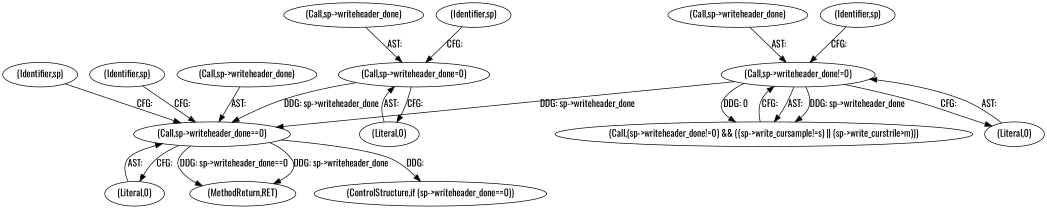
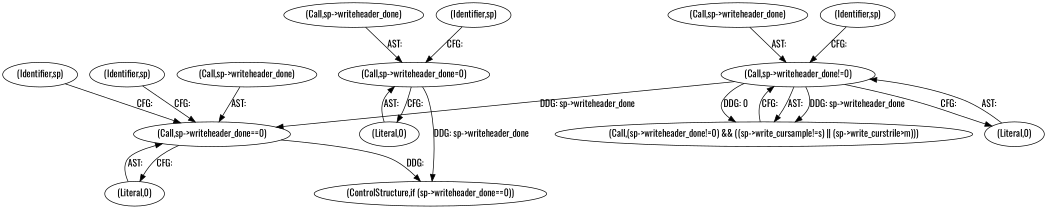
edge "(Call,sp->writeheader_done=0)" -> "(Call,sp->writeheader_done==0)": now "(Call,sp->writeheader_done=0)" -> "(ControlStructure,if (sp->writeheader_done==0))"
node "(MethodReturn,RET)": removed
